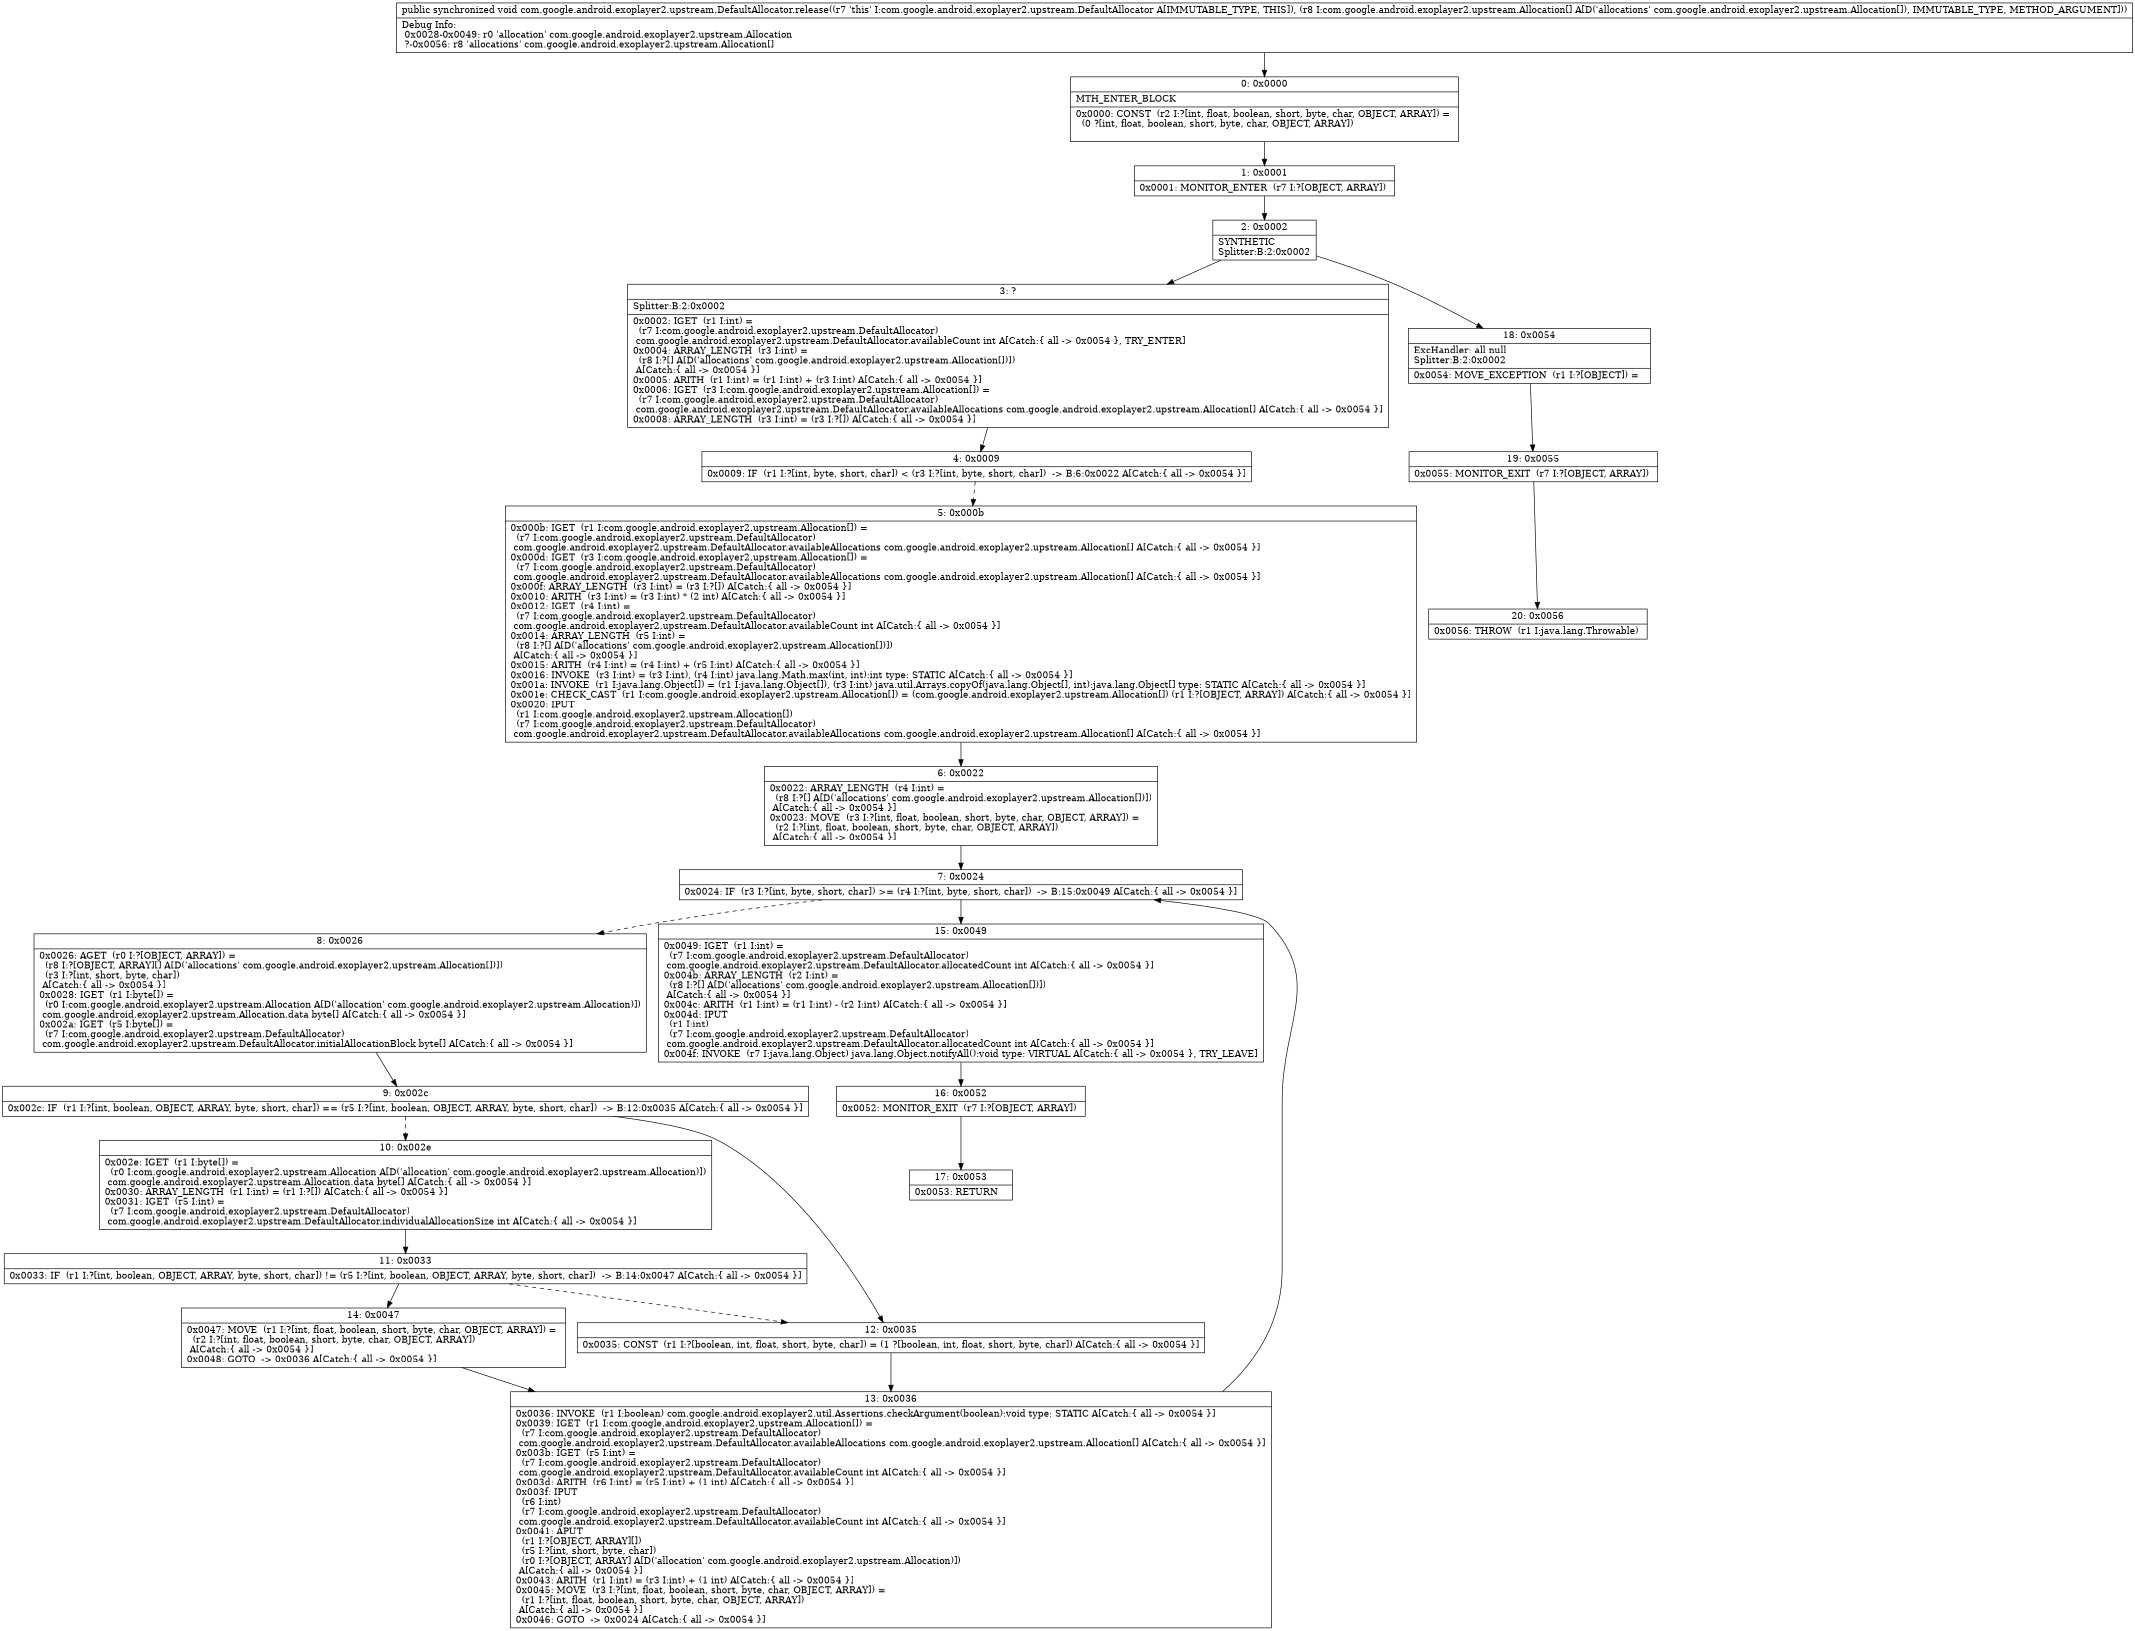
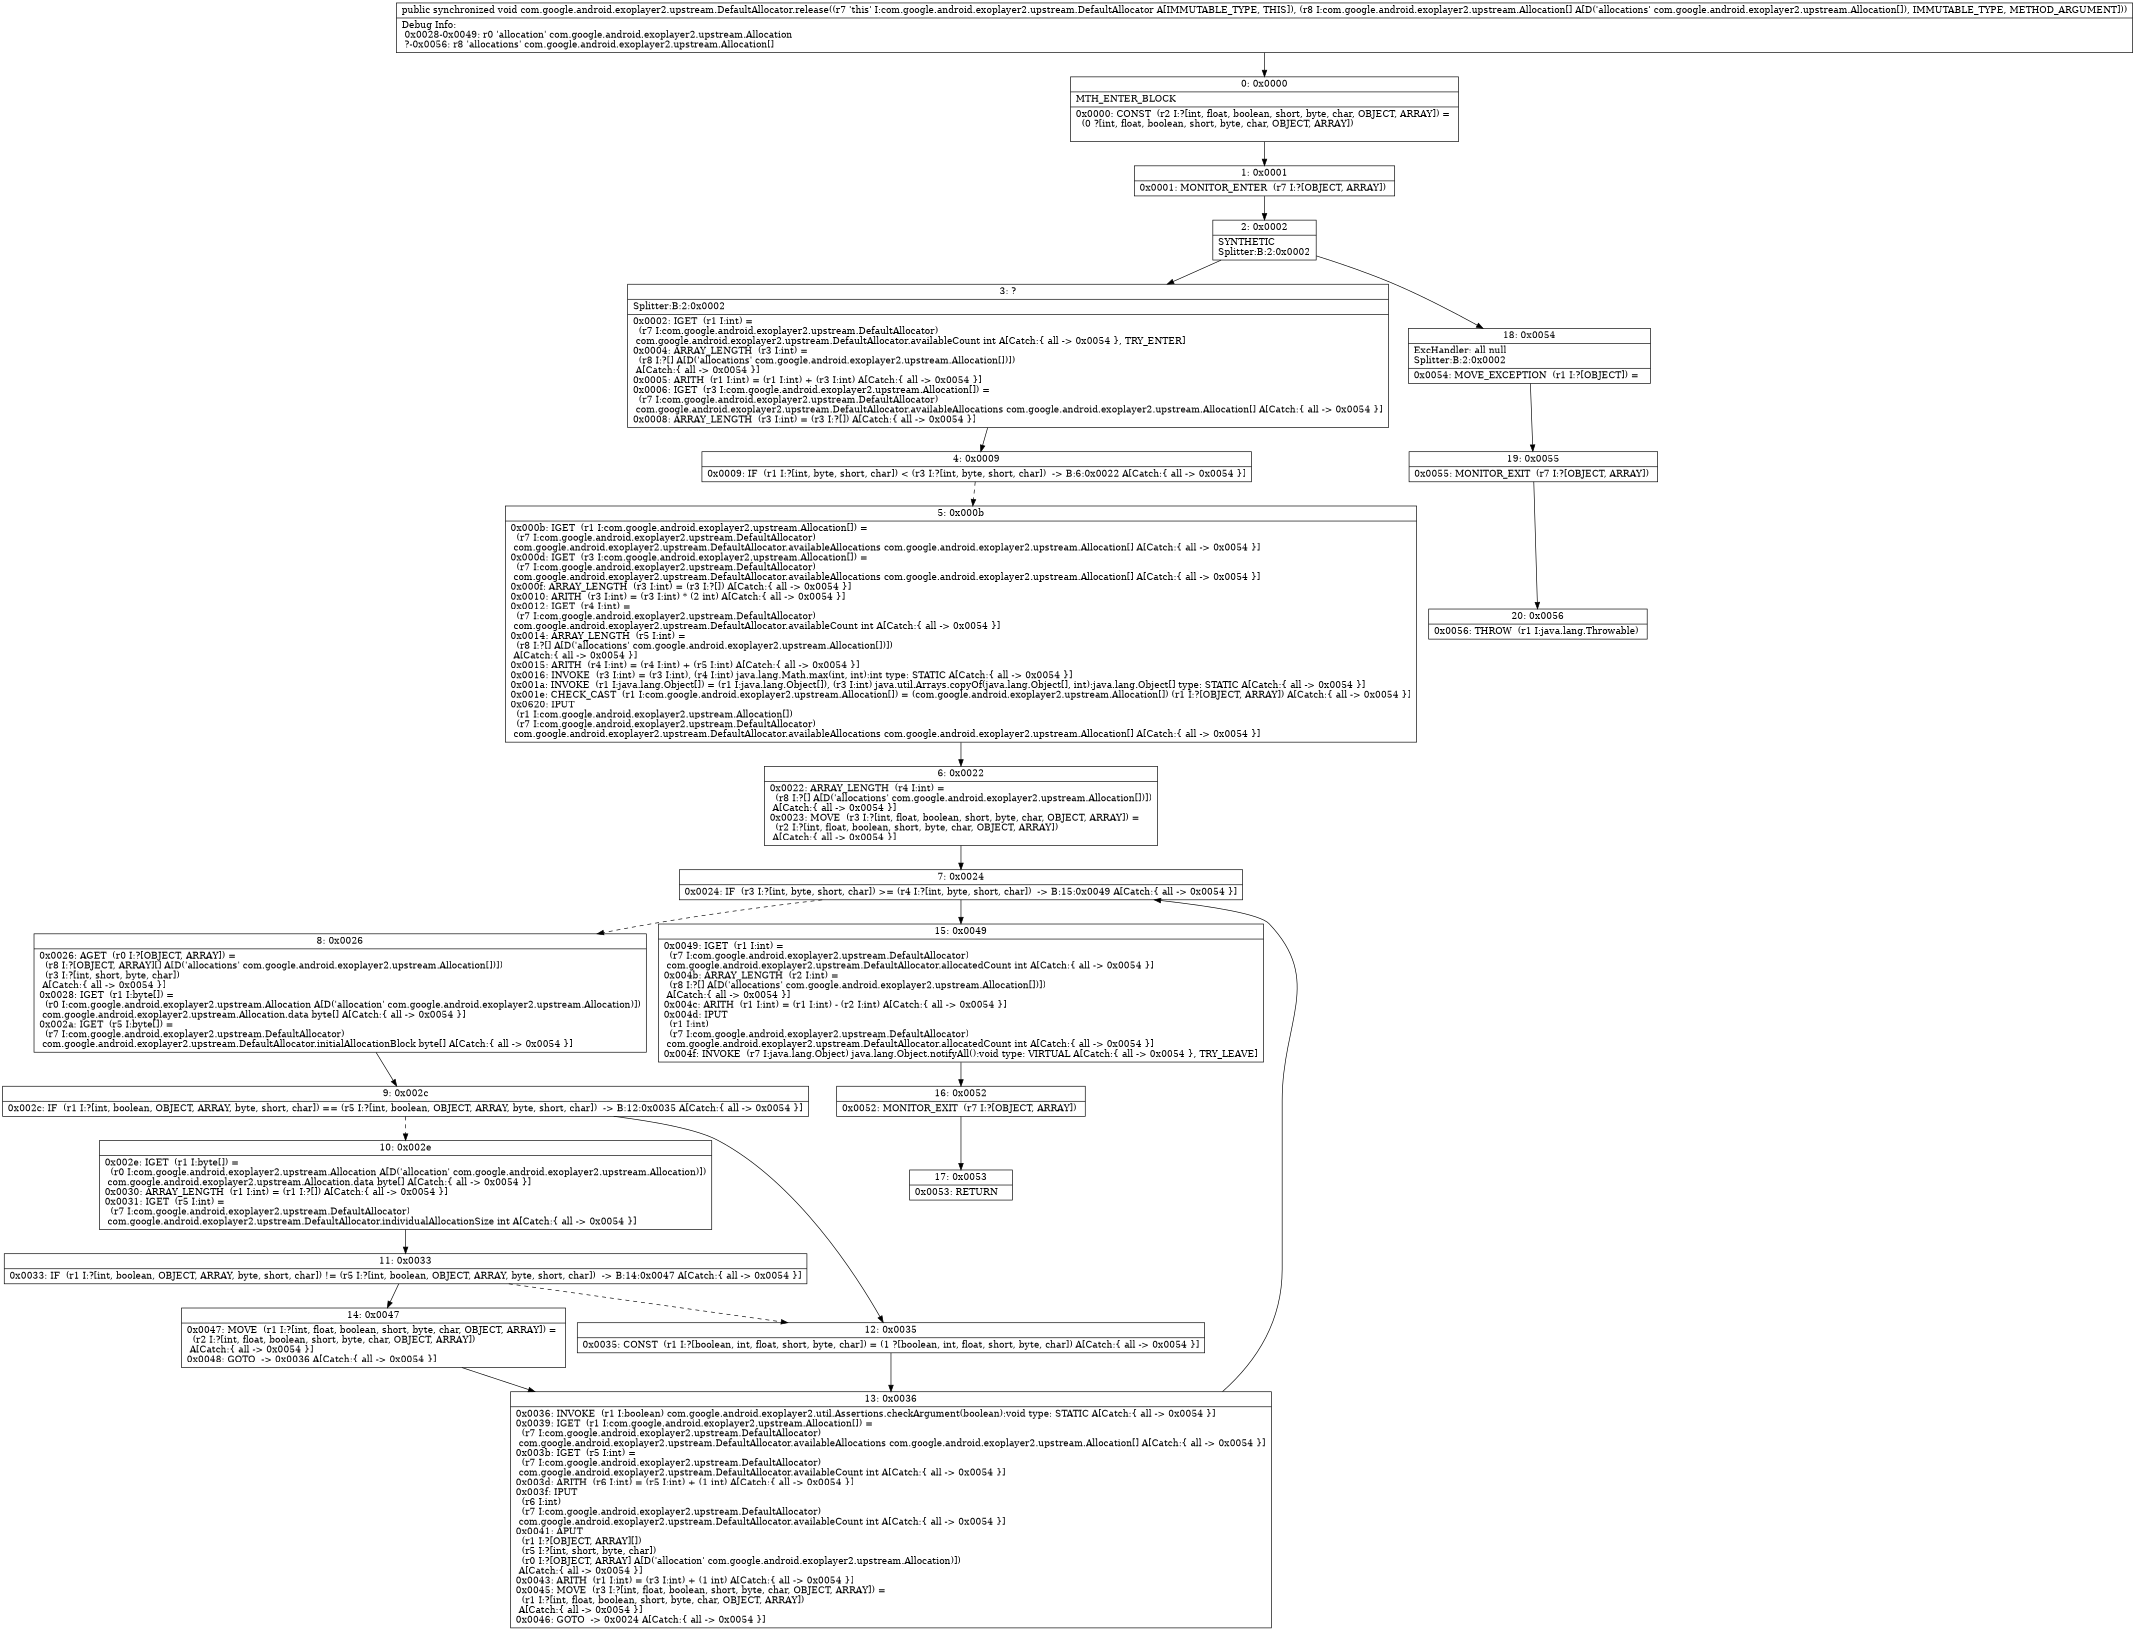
node "5: 0x000b": text "0x0020: IPUT" -> "0x0620: IPUT"
